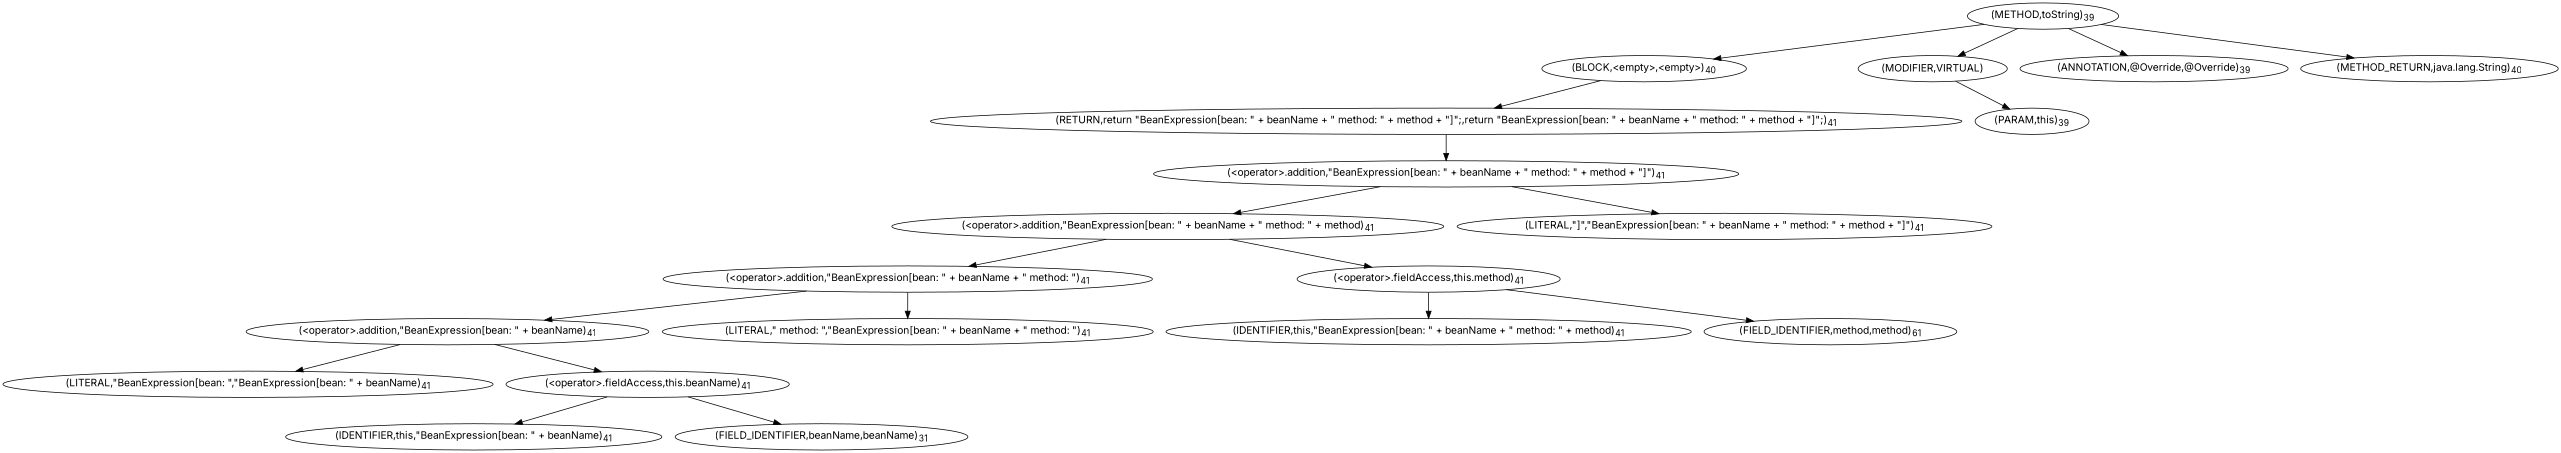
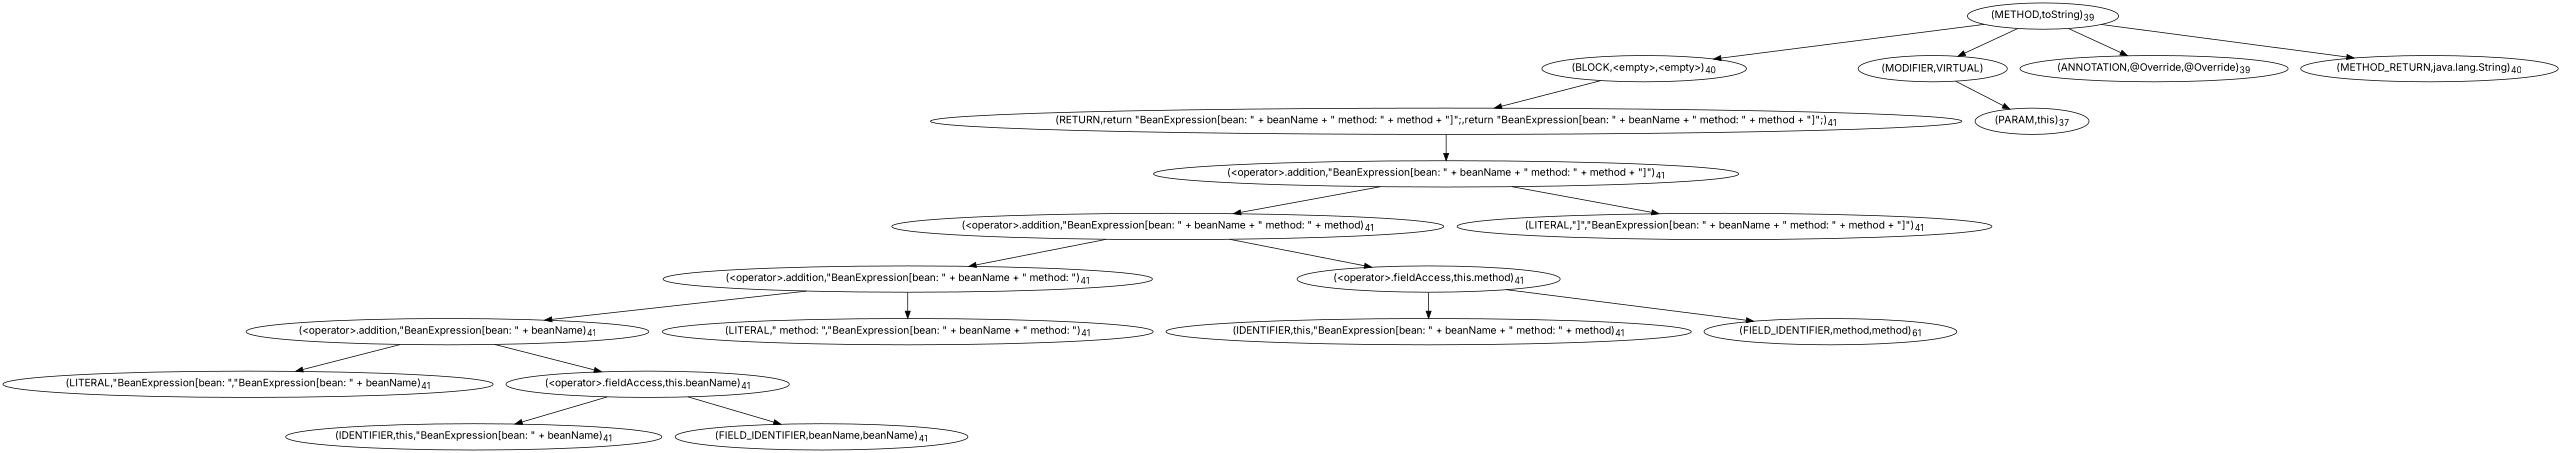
node "(PARAM,this)": text "39" -> "37"
node "(FIELD_IDENTIFIER,beanName,beanName)": text "31" -> "41"
